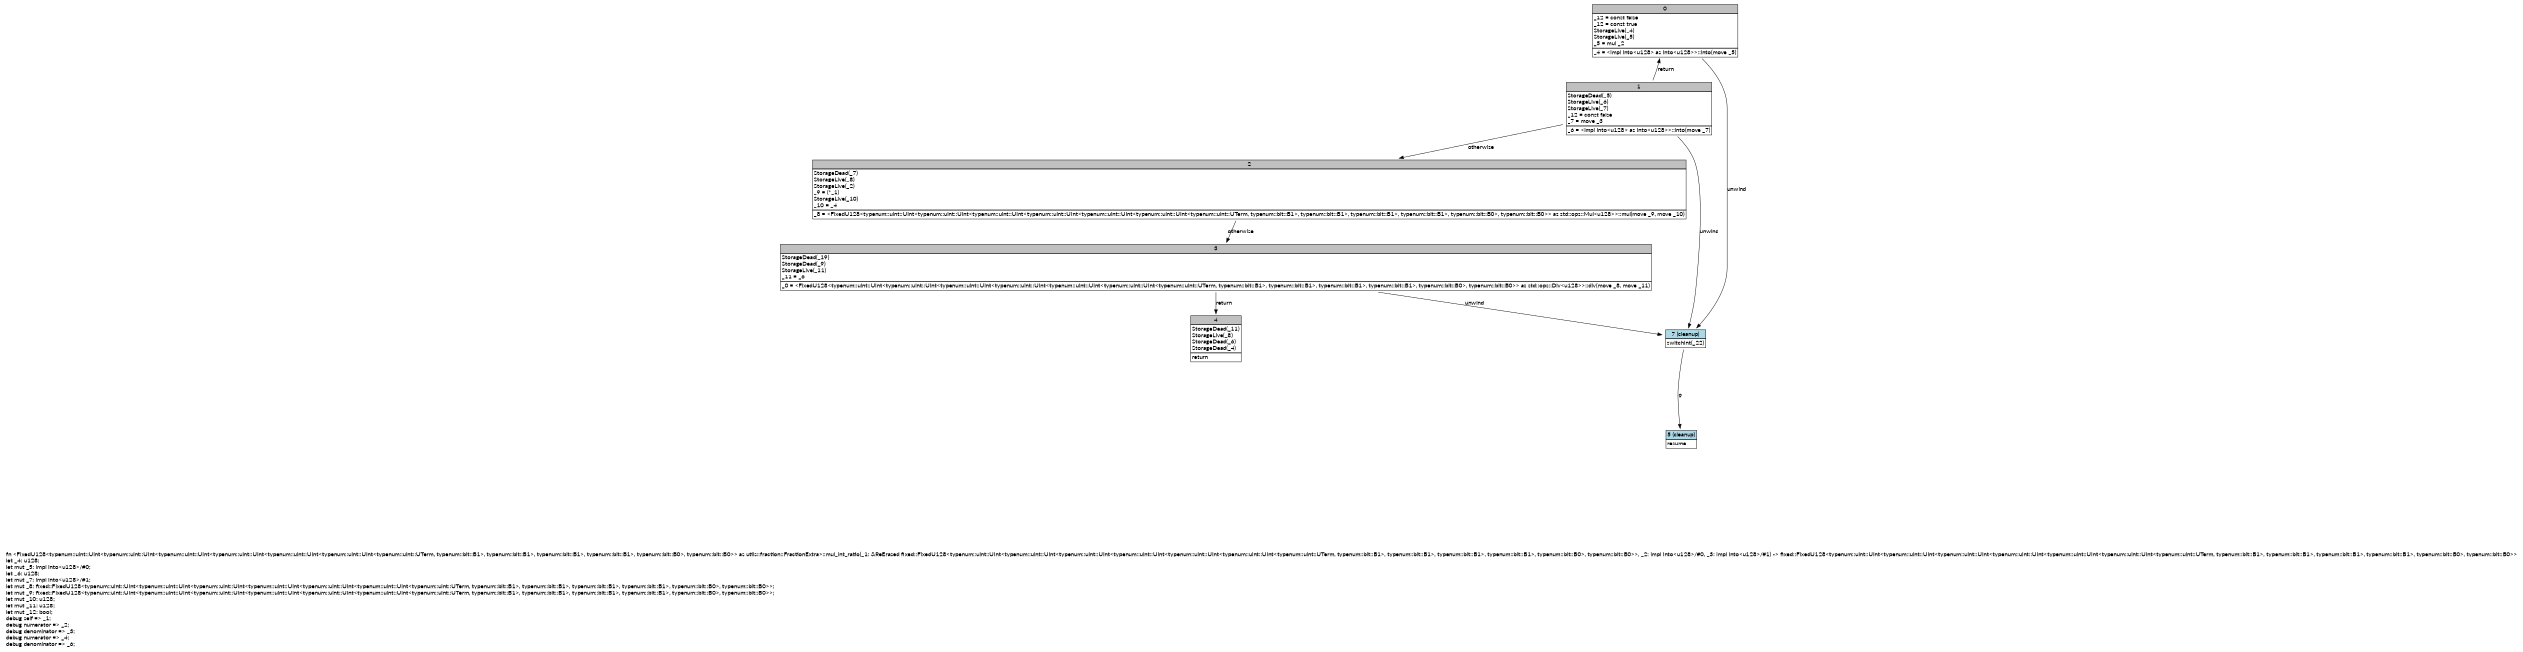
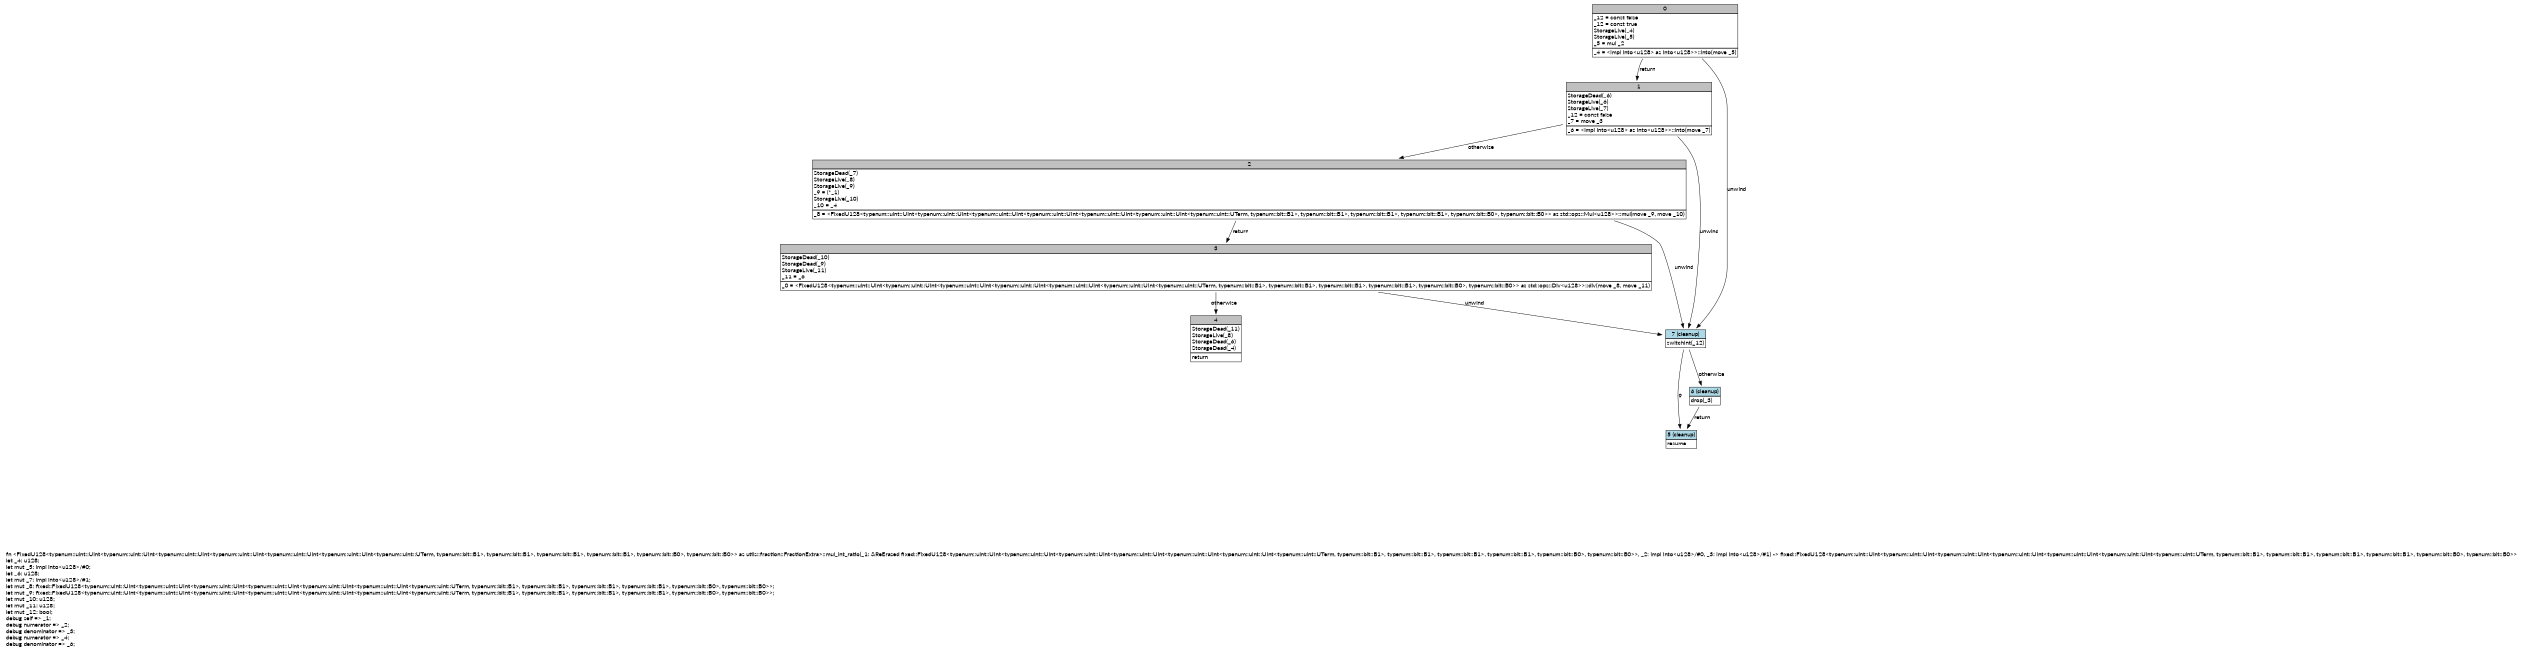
edge "1" -> "0": reversed
node "1": text "StorageDead(_5)" -> "StorageDead(_6)"
node "2": text "StorageLive(_2)" -> "StorageLive(_9)"
edge "2" -> "3": label "otherwise" -> "return"
node "3": text "StorageDead(_19)" -> "StorageDead(_10)"
edge "2" -> "7 (cleanup)": added, label "unwind"
edge "3" -> "4": label "return" -> "otherwise"
node "7 (cleanup)": text "switchInt(_22)" -> "switchInt(_12)"
node "6 (cleanup)": added
